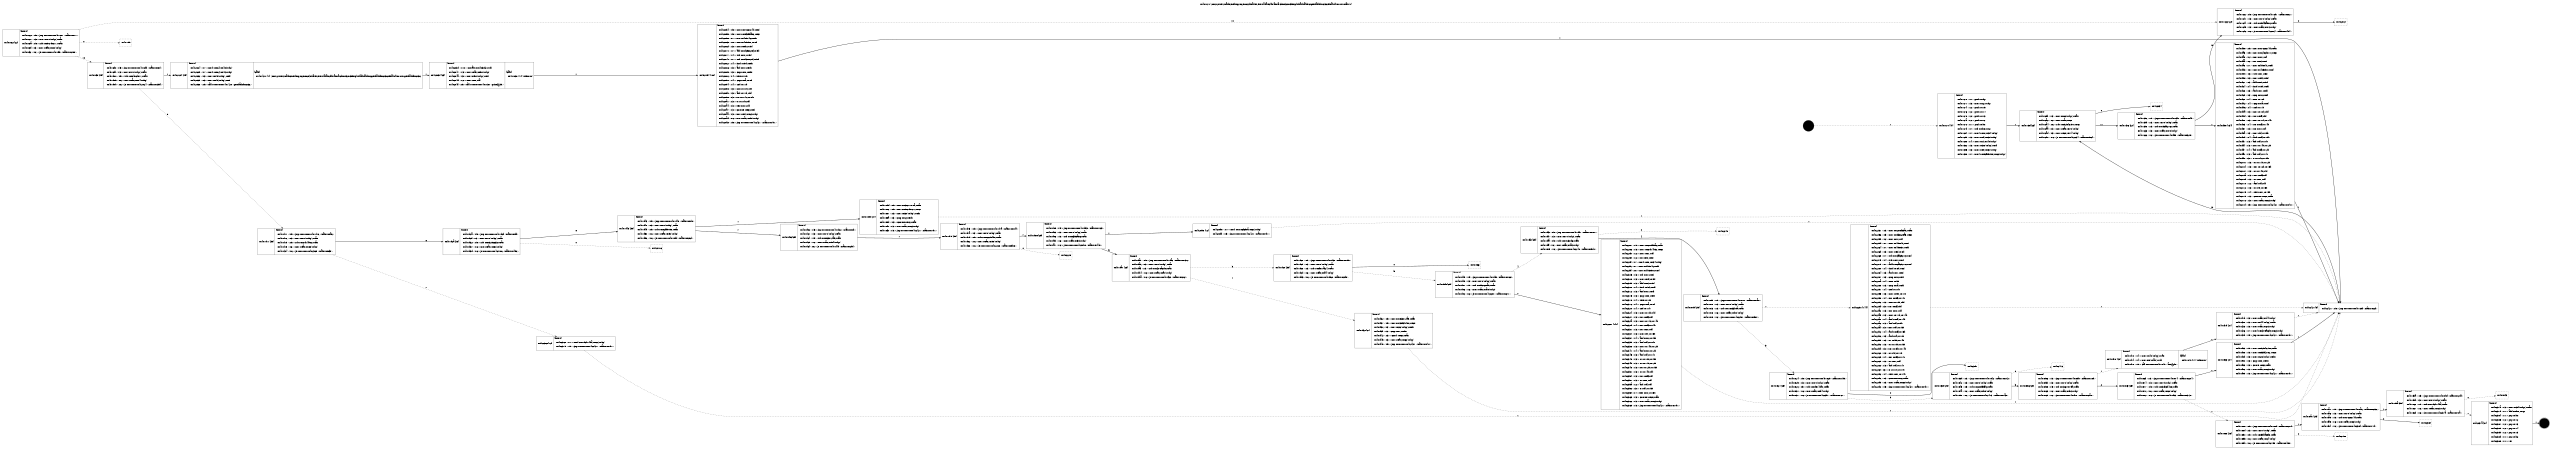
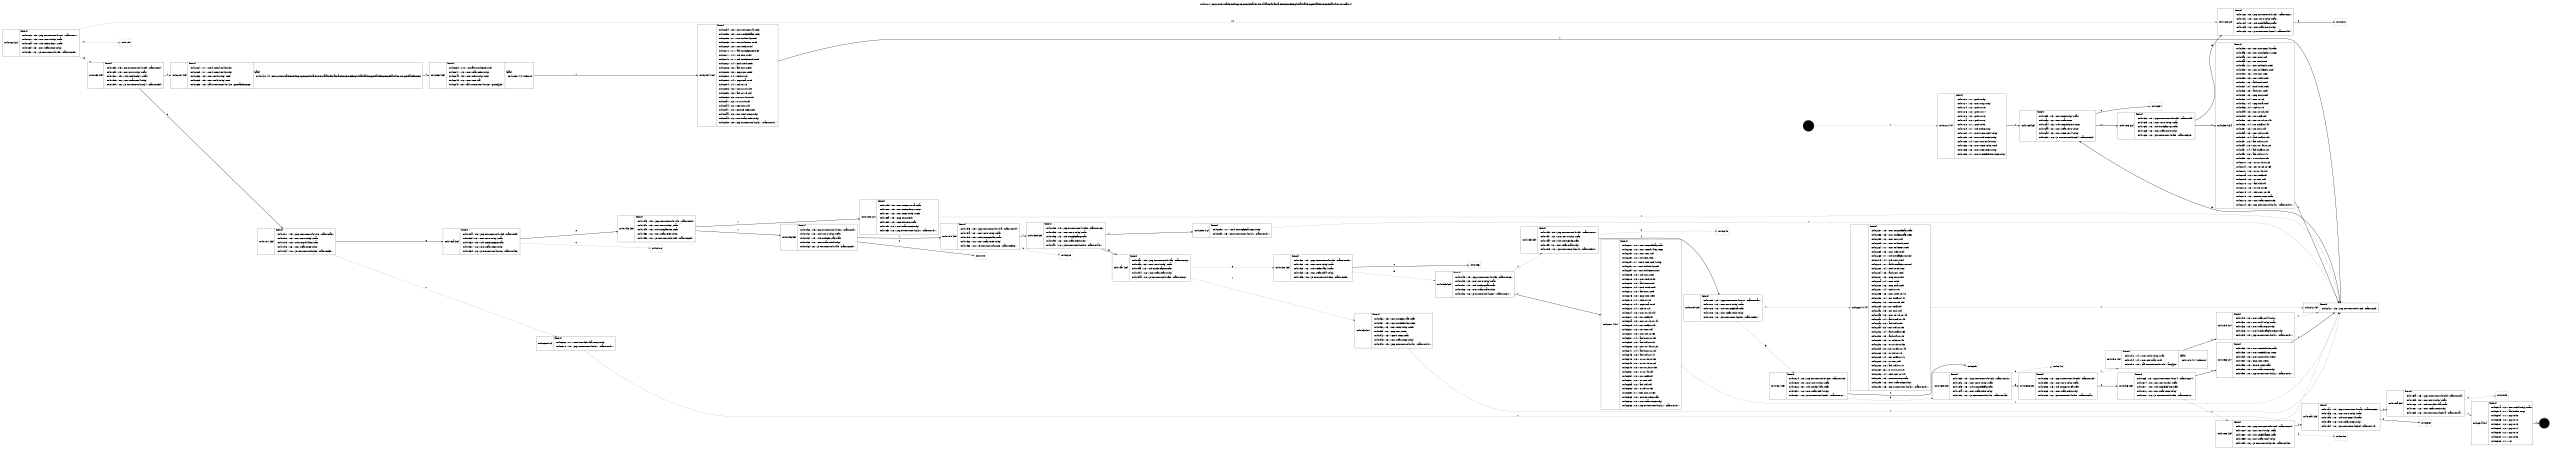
edge "0x401cf8 [25]" -> "0x401d11 [25]": style dashed -> bold
node "0x401f4d": added
